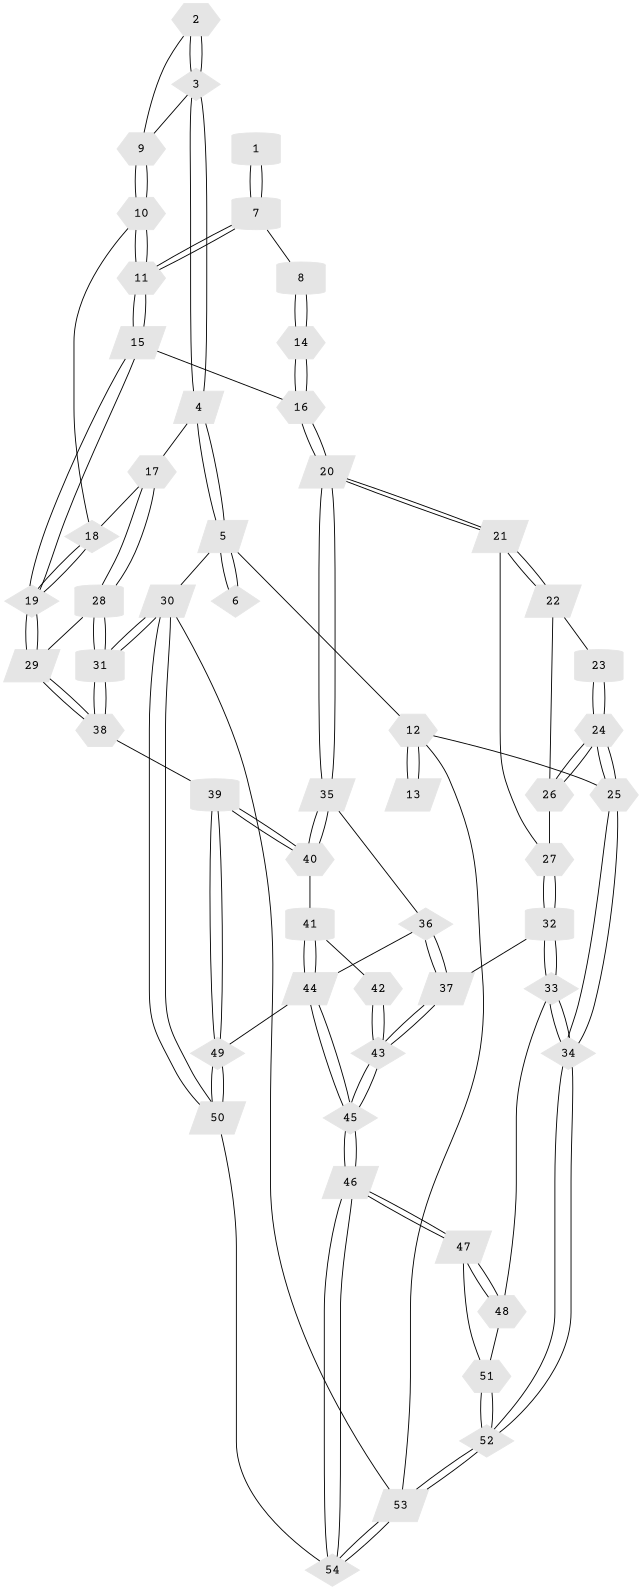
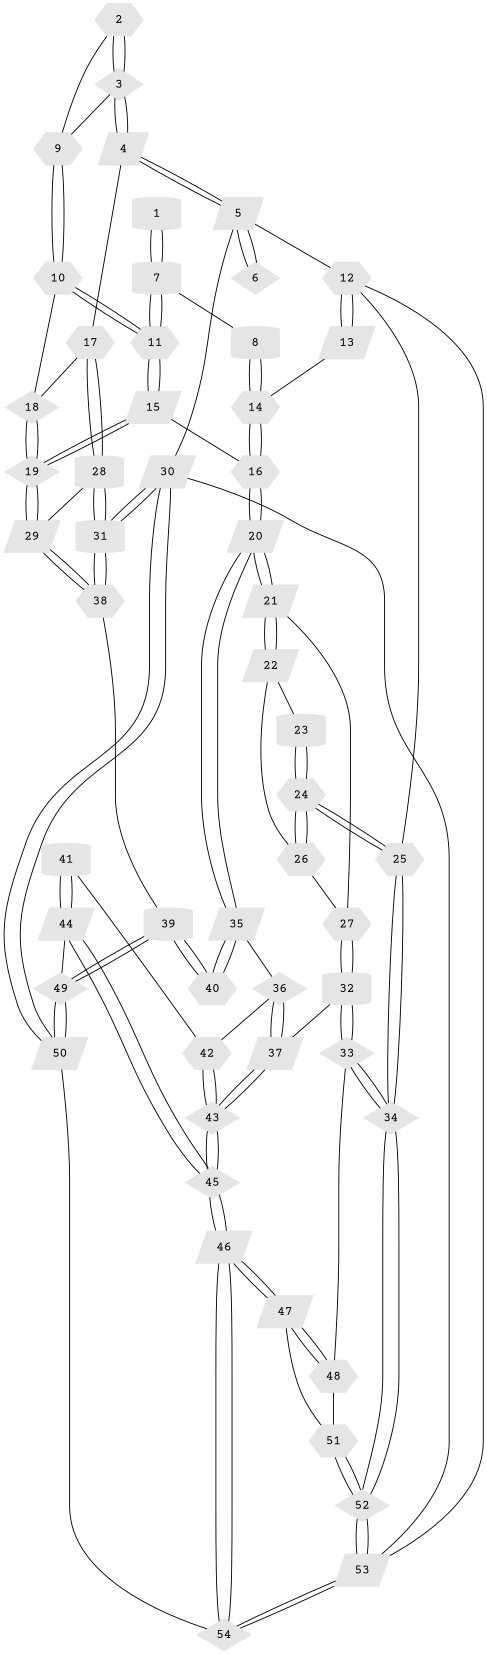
edge "13" -- "14": added
edge "40" -- "41": removed
edge "36" -- "44": now "36" -- "42"
